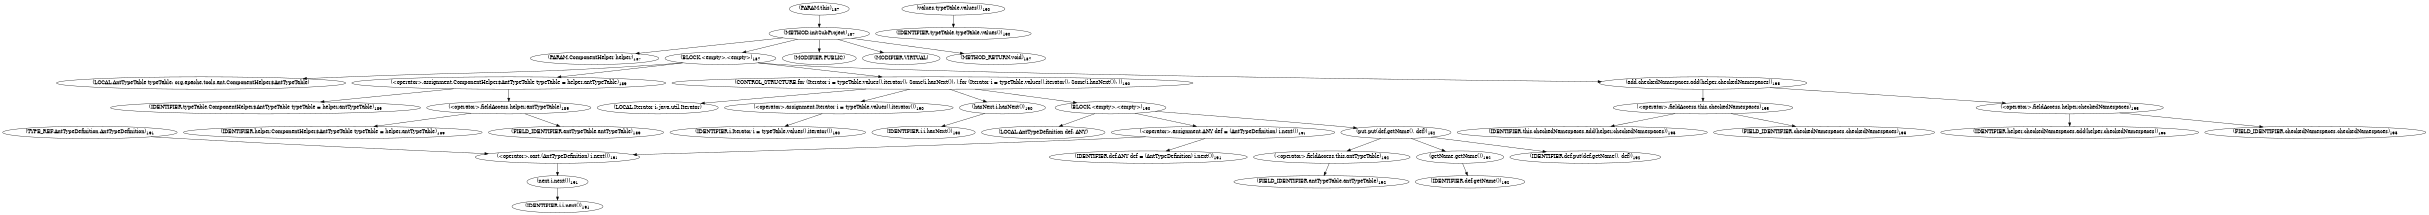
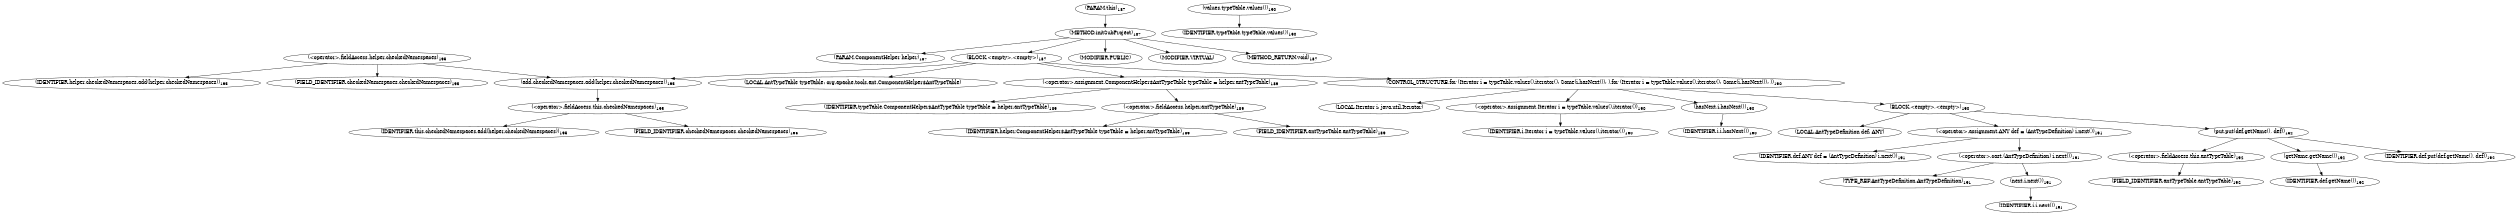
edge "(add,checkedNamespaces.add(helper.checkedNamespaces))" -> "(<operator>.fieldAccess,helper.checkedNamespaces)": reversed
edge "(TYPE_REF,AntTypeDefinition,AntTypeDefinition)" -> "(<operator>.cast,(AntTypeDefinition) i.next())": reversed
